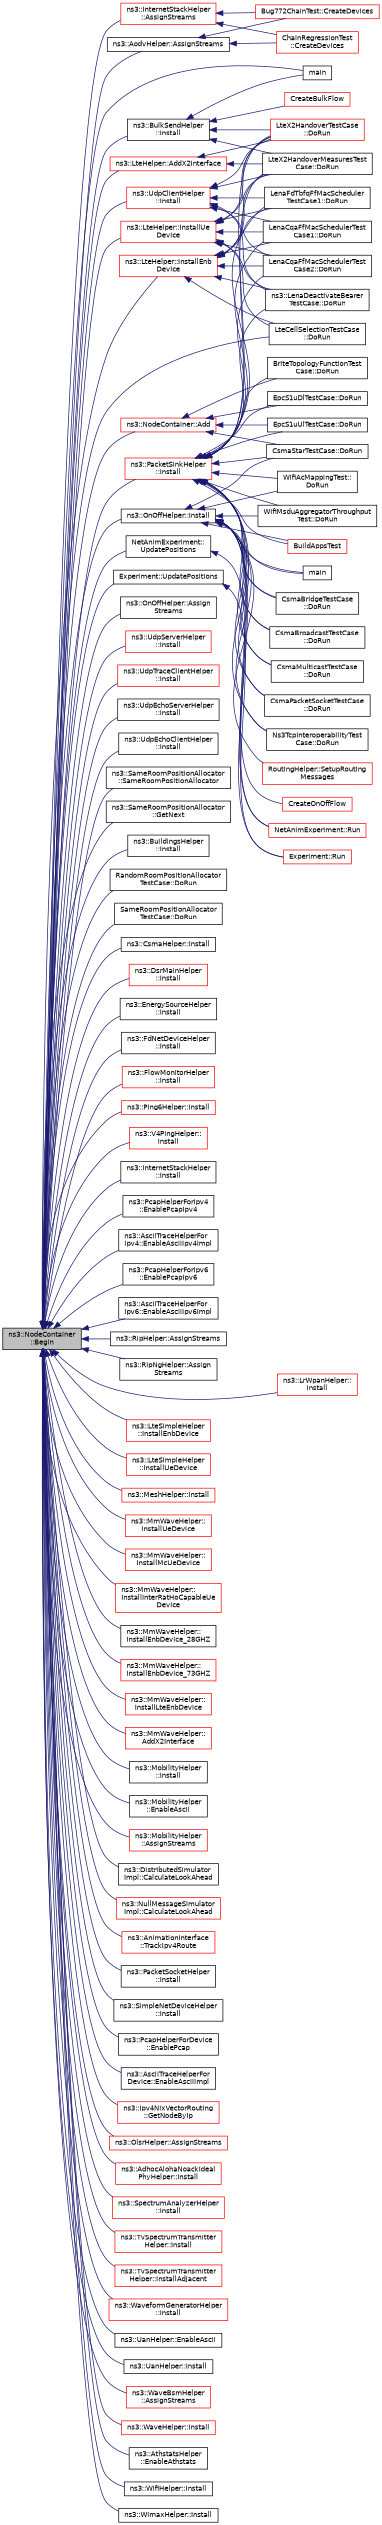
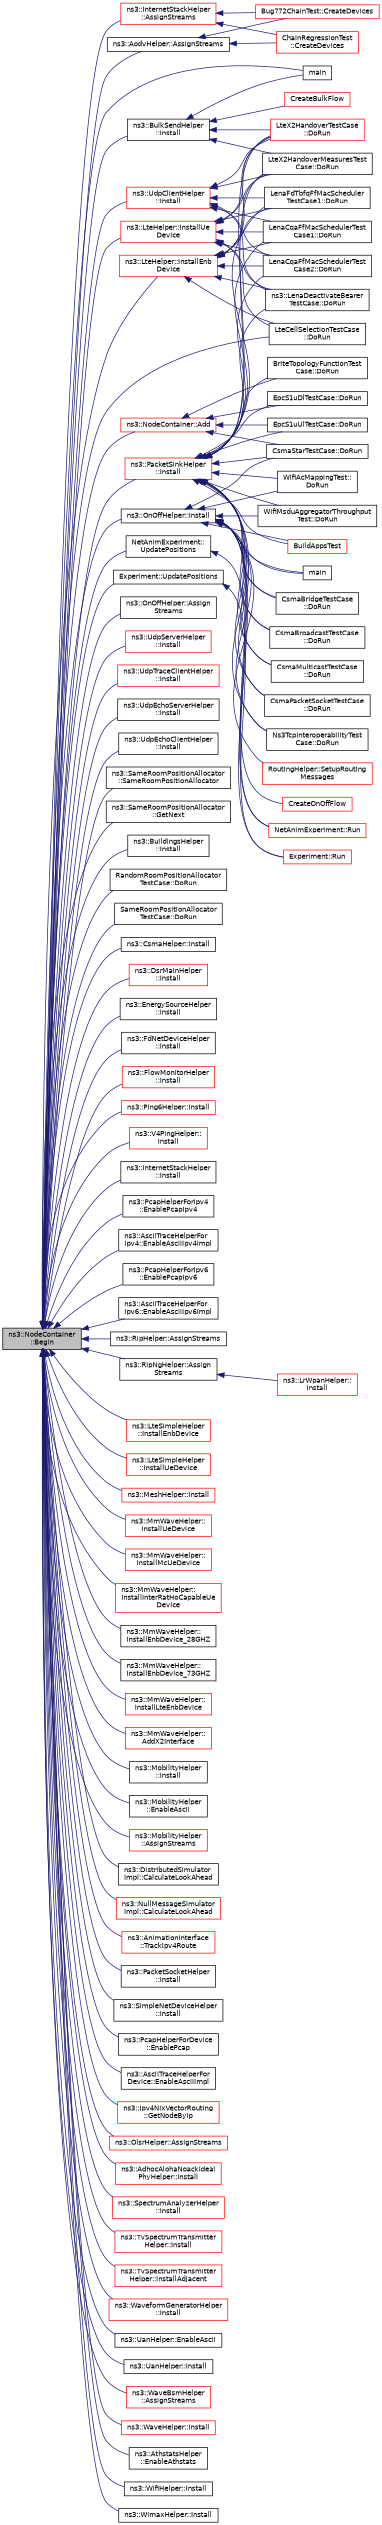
node "ns3::LteHelper::AddX2Interface": removed
edge "ns3::LrWpanHelper:: Install" -> "ns3::NodeContainer ::Begin": now "ns3::LrWpanHelper:: Install" -> "ns3::RipNgHelper::Assign Streams"
node "ns3::MmWaveHelper:: InstallEnbDevice_73GHZ": color red -> black
